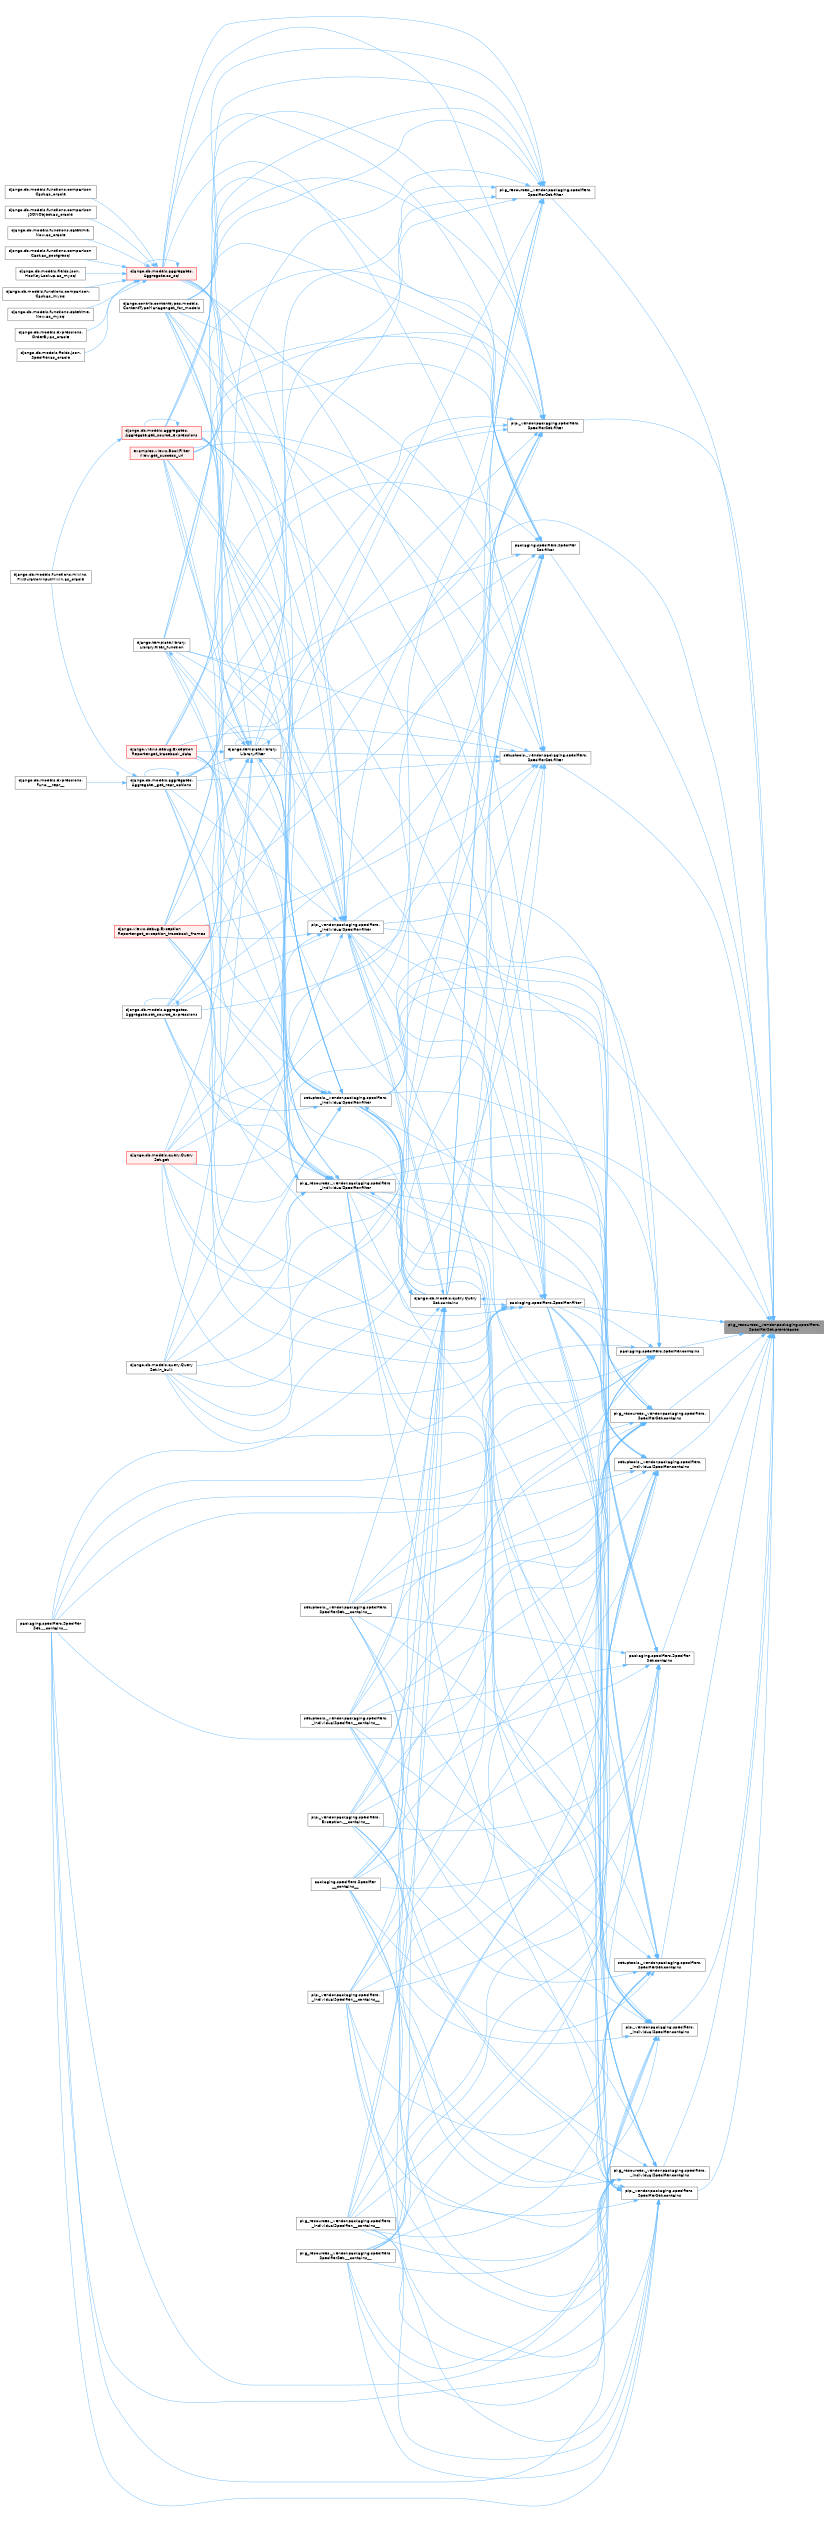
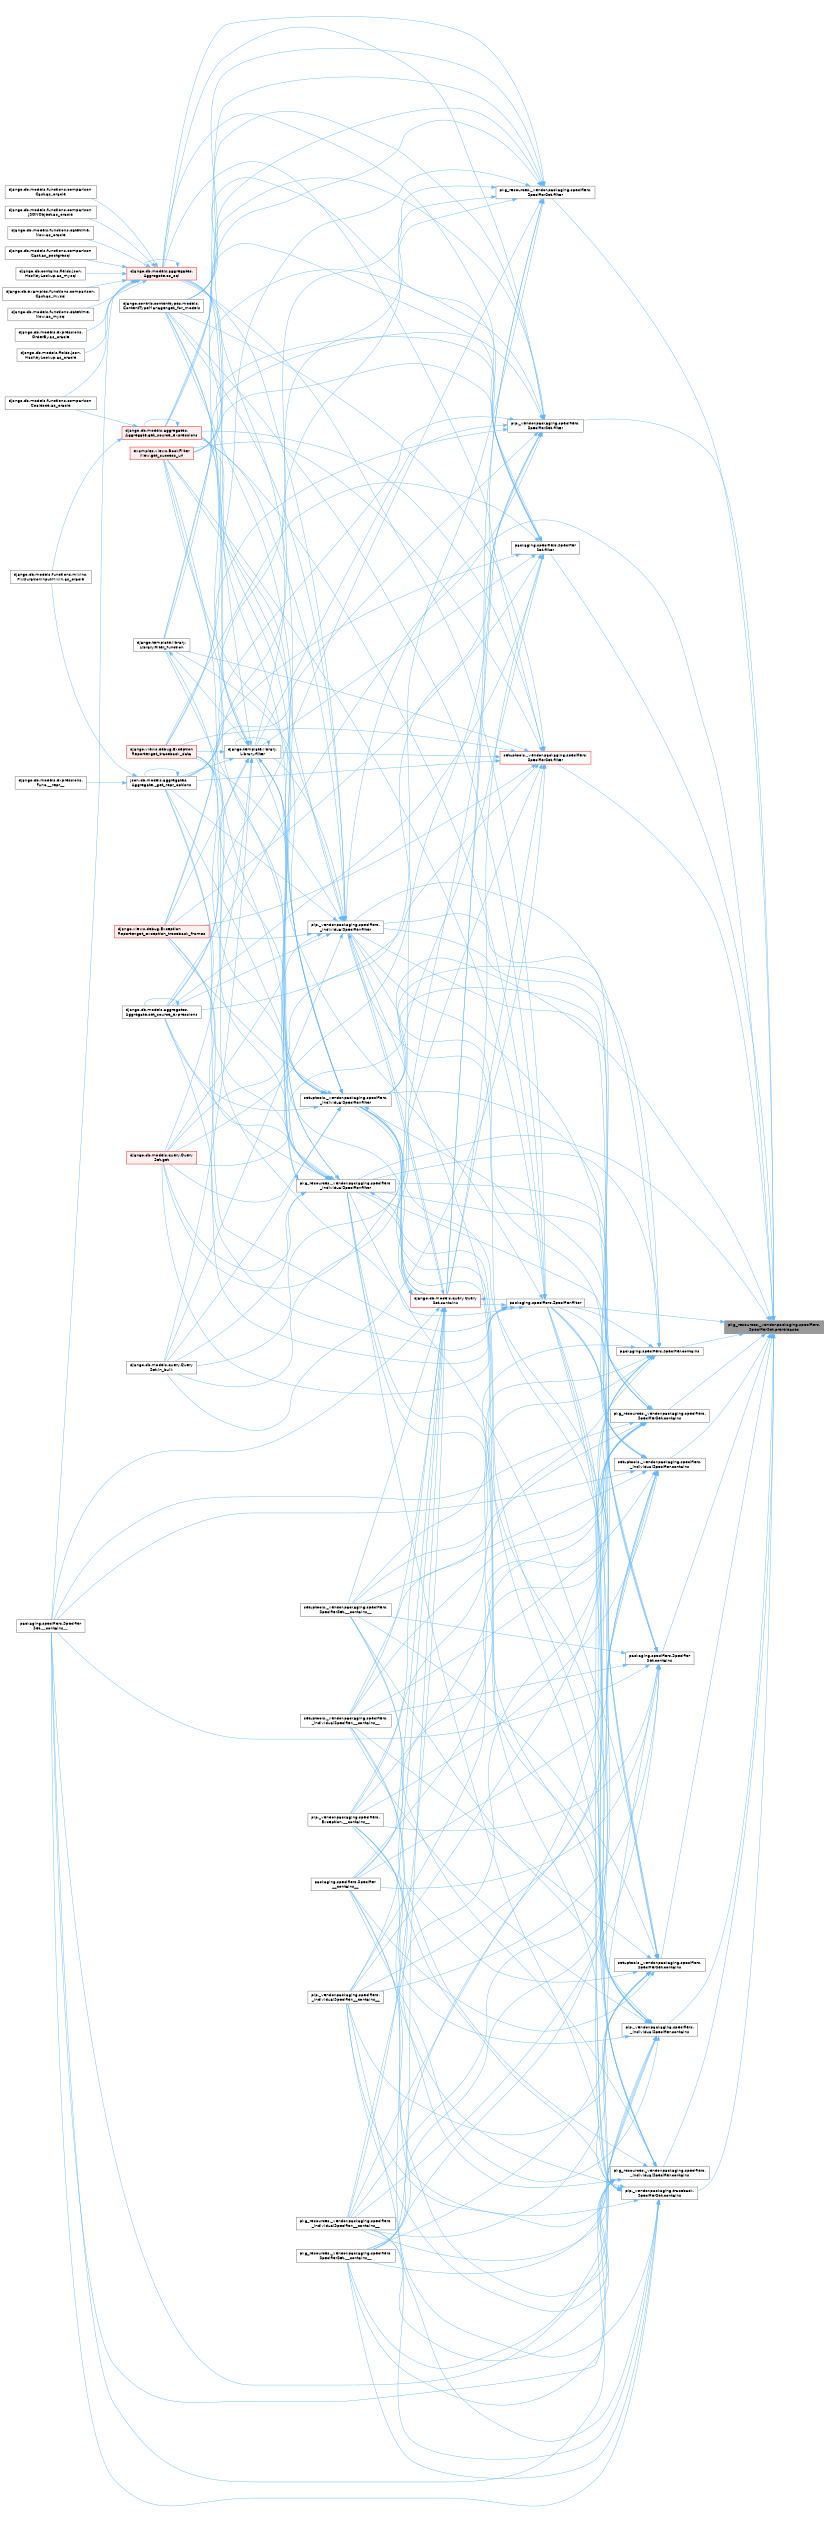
node "django.db.models.fields.json. HasKeyLookup.as_mysql": label "django.db.models.fields.json. HasKeyLookup.as_mysql" -> "django.db.contains.fields.json. HasKeyLookup.as_mysql"
node "django.db.models.functions.comparison. Cast.as_mysql": label "django.db.models.functions.comparison. Cast.as_mysql" -> "django.db.examples.functions.comparison. Cast.as_mysql"
node "django.db.models.fields.json. Specifier.as_oracle": label "django.db.models.fields.json. Specifier.as_oracle" -> "django.db.models.fields.json. HasKeyLookup.as_oracle"
node "django.db.models.functions.comparison. Coalesce.as_oracle": added
edge "django.template.library. Library.filter_function" -> "django.template.library. Library.filter": removed
node "setuptools._vendor.packaging.specifiers. SpecifierSet.filter": color grey40 -> red
node "django.db.models.aggregates. Aggregate._get_repr_options": label "django.db.models.aggregates. Aggregate._get_repr_options" -> "json.db.models.aggregates. Aggregate._get_repr_options"
edge "django.template.library. Library.filter_function" -> "packaging.specifiers.Specifier.filter": removed
edge "django.db.models.query.Query Set.in_bulk" -> "packaging.specifiers.Specifier Set.filter": removed
node "django.db.models.query.Query Set.contains": color grey40 -> red
edge "django.db.models.query.Query Set.in_bulk" -> "packaging.specifiers.Specifier.filter": removed
edge "packaging.specifiers.Specifier Set.__contains__" -> "packaging.specifiers.Specifier.contains": now "packaging.specifiers.Specifier Set.__contains__" -> "django.db.models.aggregates. Aggregate.as_sql"
node "pip._vendor.packaging.specifiers. SpecifierSet.contains": label "pip._vendor.packaging.specifiers. SpecifierSet.contains" -> "pip._vendor.packaging.traceback. SpecifierSet.contains"
